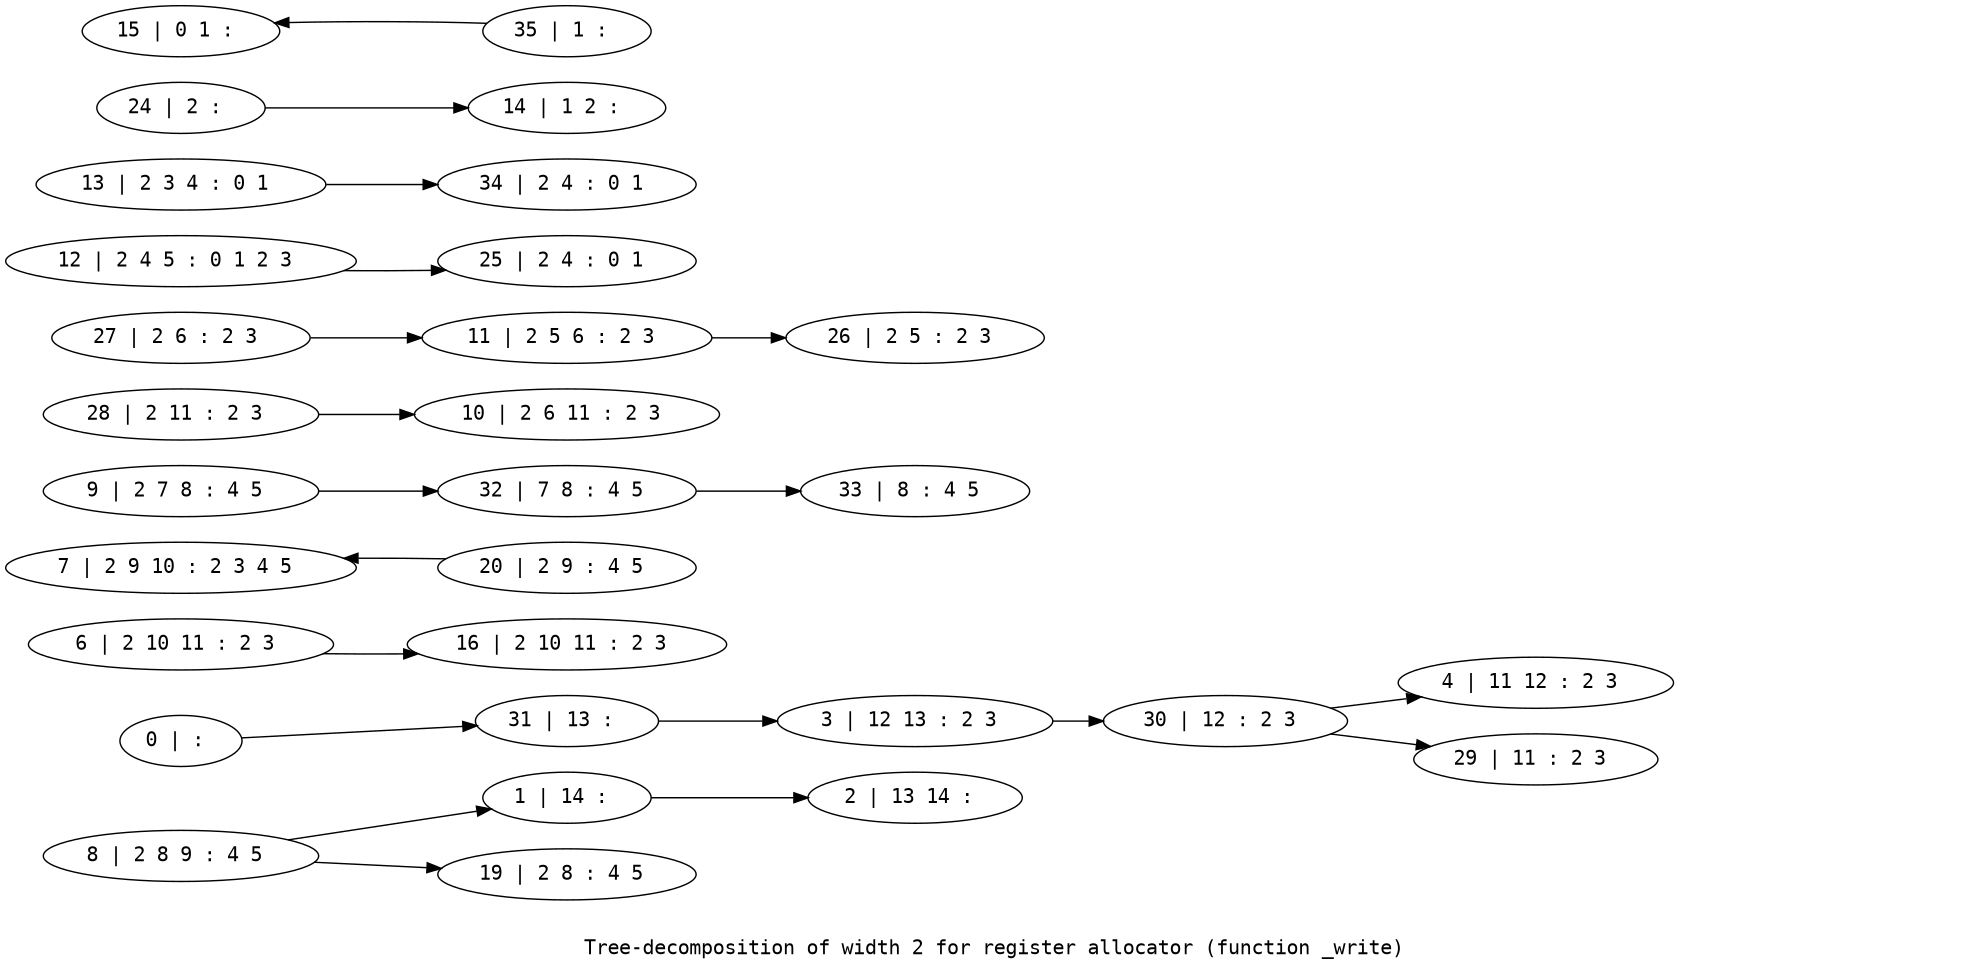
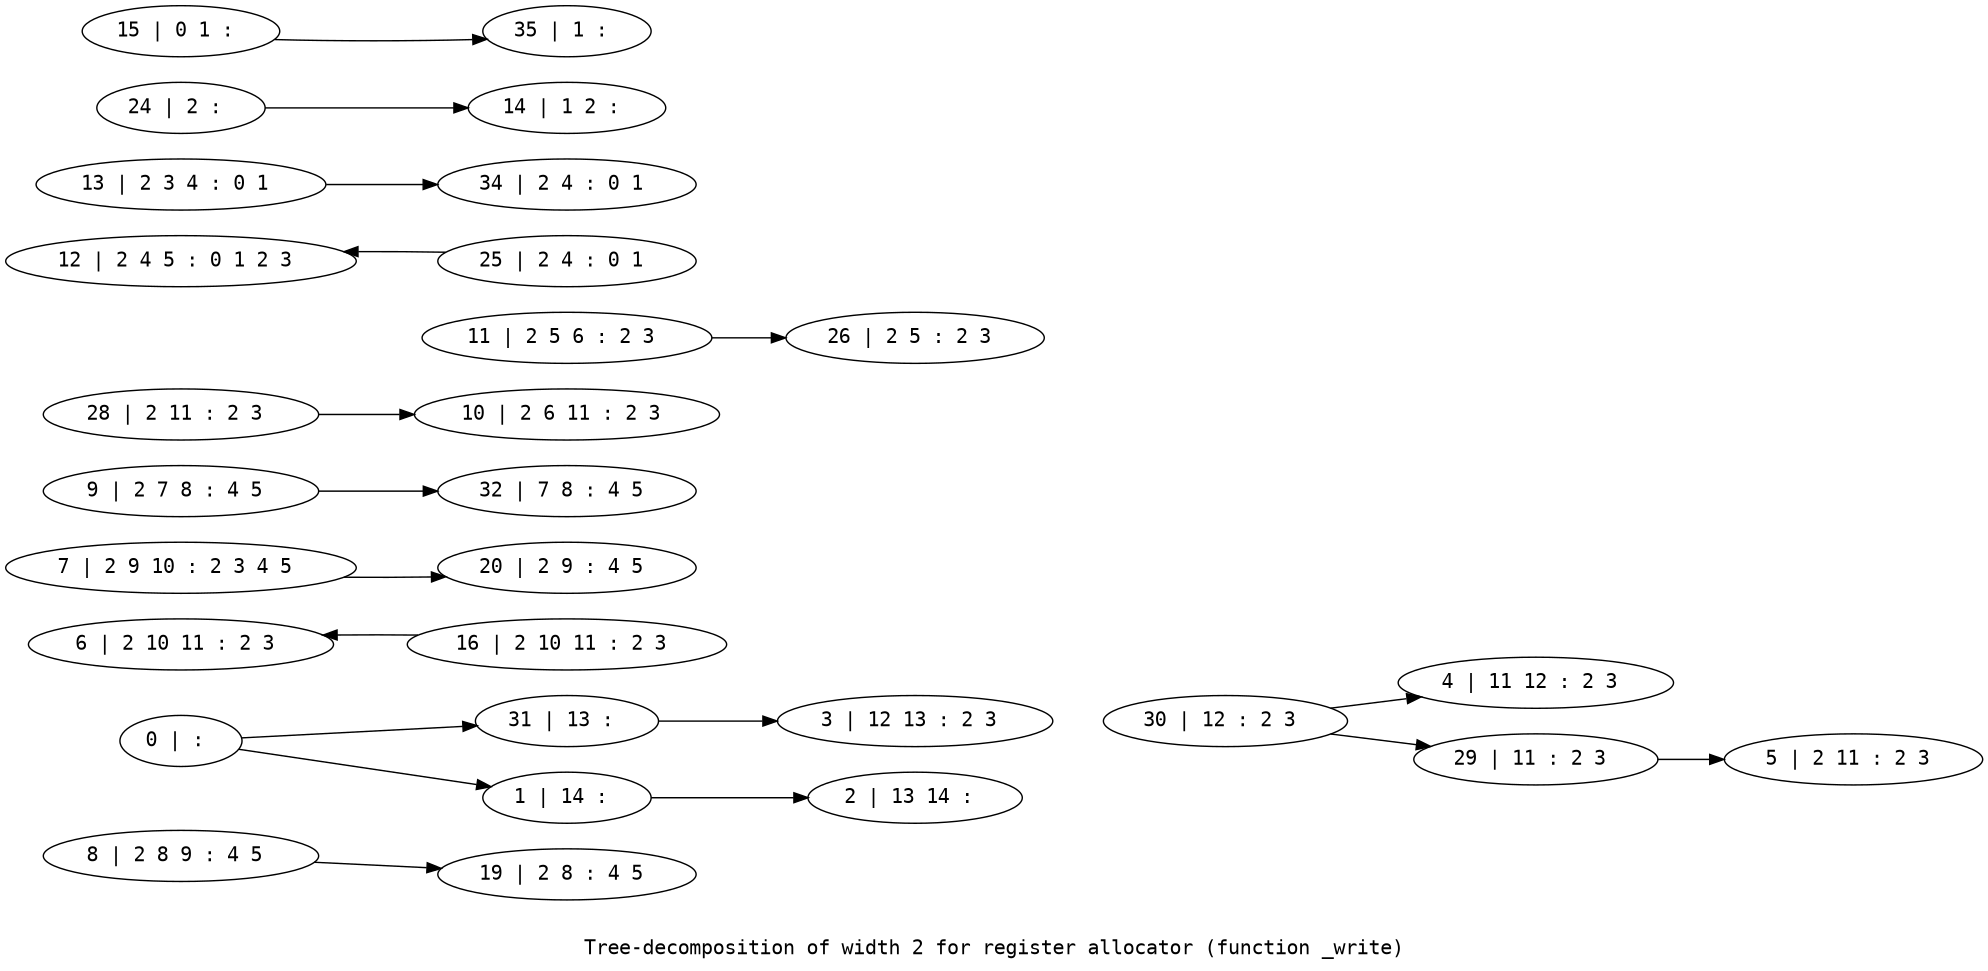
edge "35 | 1 :" -> "15 | 0 1 :": reversed
edge "12 | 2 4 5 : 0 1 2 3" -> "25 | 2 4 : 0 1": reversed
node "27 | 2 6 : 2 3": removed
node "33 | 8 : 4 5": removed
edge "20 | 2 9 : 4 5" -> "7 | 2 9 10 : 2 3 4 5": reversed
edge "6 | 2 10 11 : 2 3" -> "16 | 2 10 11 : 2 3": reversed
edge "3 | 12 13 : 2 3" -> "30 | 12 : 2 3": removed
node "5 | 2 11 : 2 3": added
edge "8 | 2 8 9 : 4 5" -> "1 | 14 :": now "0 | :" -> "1 | 14 :"
